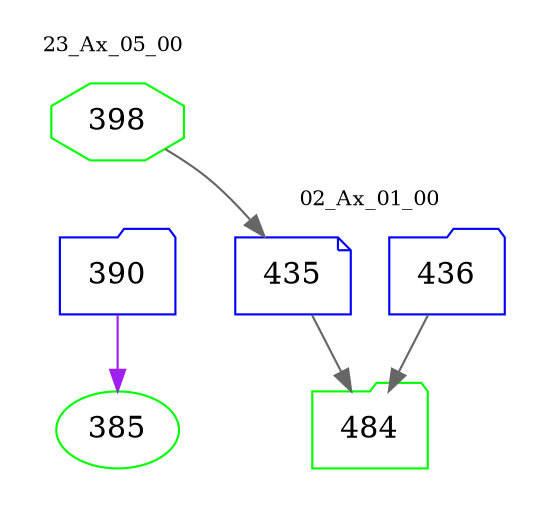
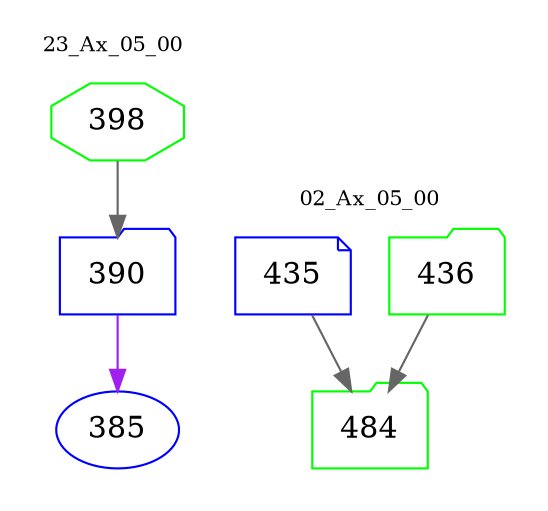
edge "398" -> "435": now "398" -> "390"
cluster "02_Ax_01_00": label "02_Ax_01_00" -> "02_Ax_05_00"
node "436": color blue -> green
node "385": color green -> blue
